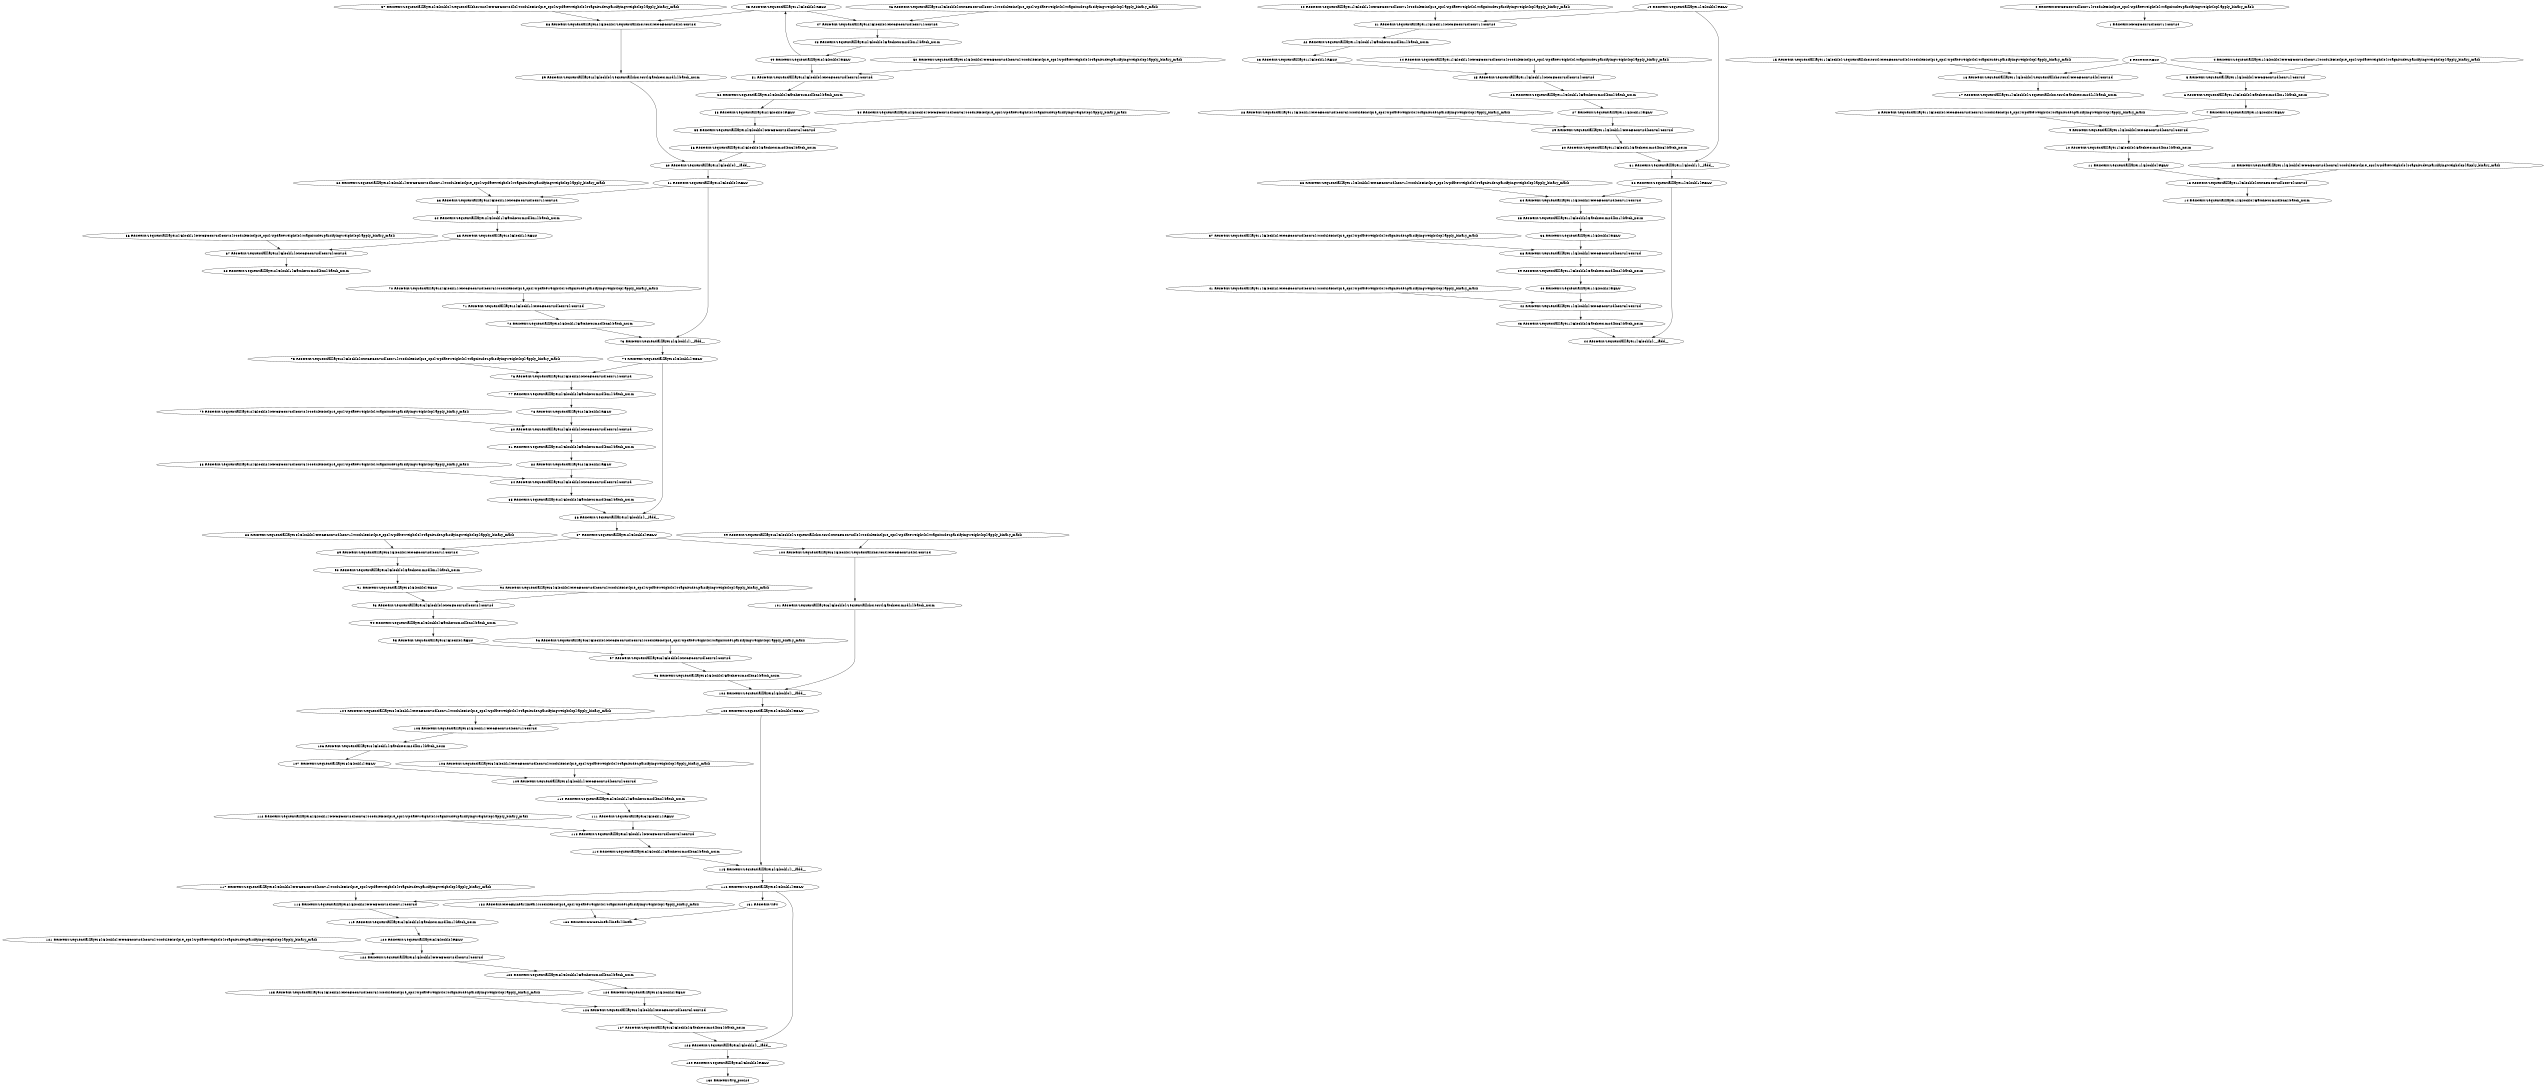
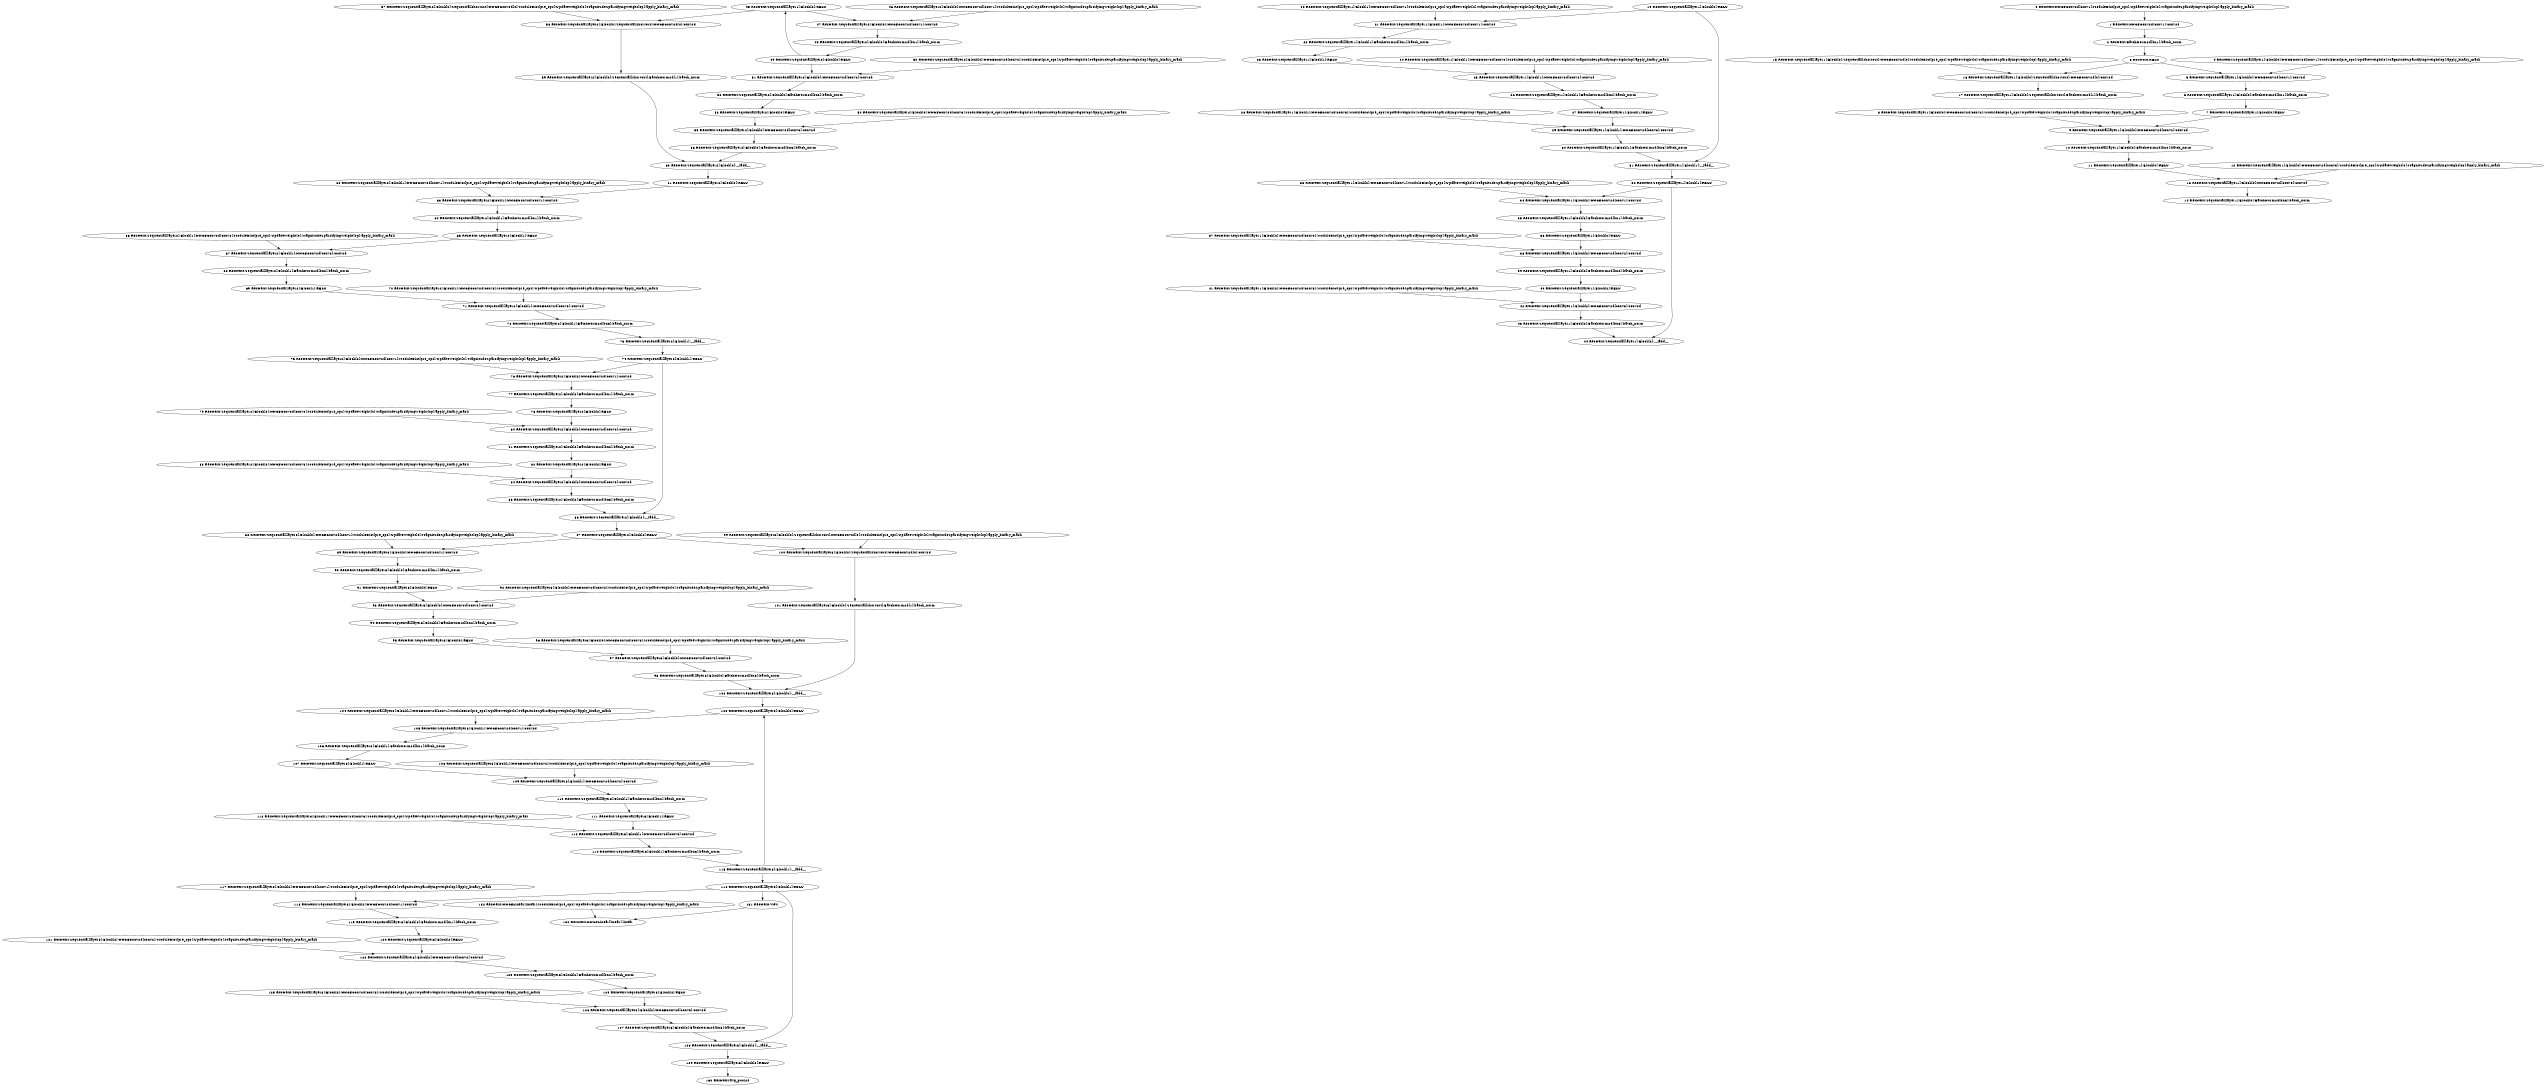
node "2 ResNeXt/BatchNorm2d[bn1]/batch_norm": added
edge "61 ResNeXt/Sequential[layer2]/Block[0]/RELU" -> "73 ResNeXt/Sequential[layer2]/Block[1]/__iadd__": removed
node "69 ResNeXt/Sequential[layer2]/Block[1]/RELU": added
edge "103 ResNeXt/Sequential[layer3]/Block[0]/RELU" -> "115 ResNeXt/Sequential[layer3]/Block[1]/__iadd__": reversed
